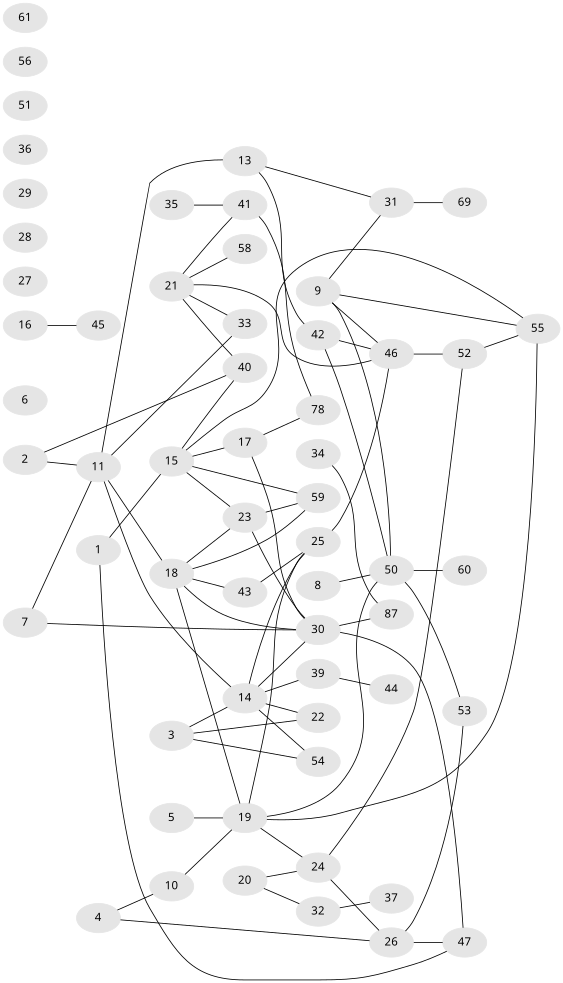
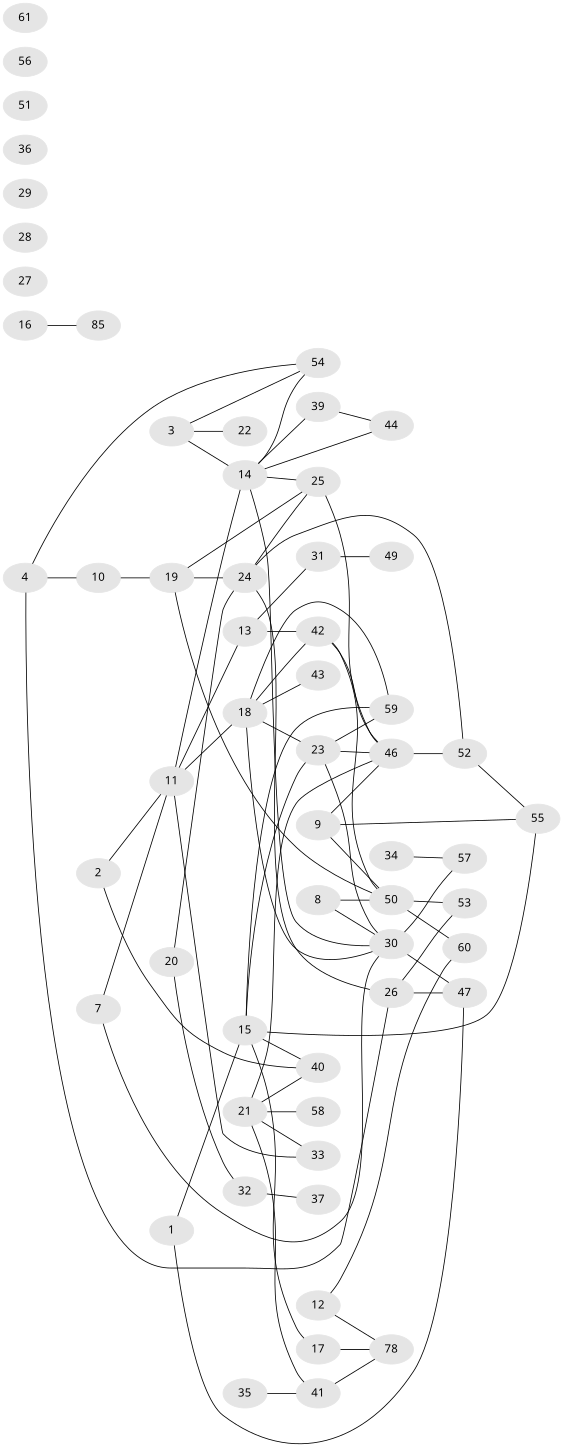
node "69": label "69" -> "49"
edge "31" -- "9": removed
node "45": label "45" -> "85"
node "6": removed
edge "54" -- "4": added
edge "17" -- "30": now "8" -- "30"
edge "25" -- "43": now "25" -- "24"
node "87": label "87" -> "57"
edge "55" -- "19": removed
edge "18" -- "19": now "18" -- "42"
edge "14" -- "22": now "14" -- "44"
edge "23" -- "46": added
node "5": removed
node "12": added
